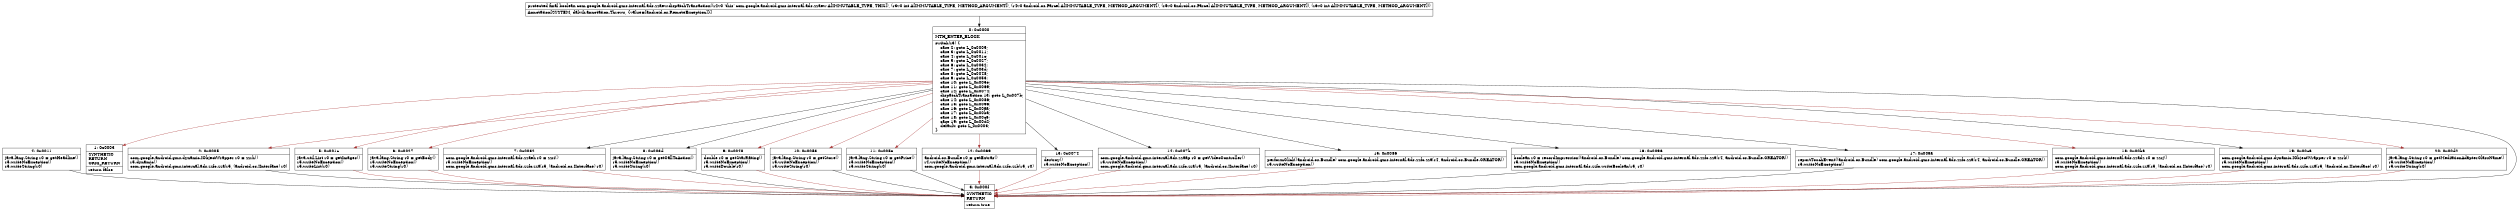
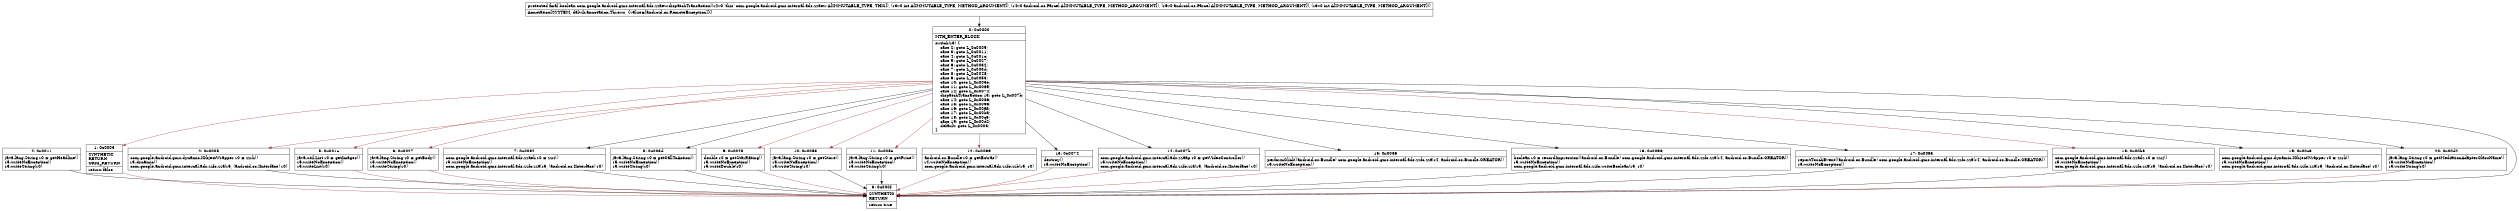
edge "0: 0x0000" -> "20: 0x00d2": color brown -> black
edge "7: 0x0032" -> "3: 0x000f": color brown -> black
edge "18: 0x00ba" -> "3: 0x000f": color brown -> black
edge "19: 0x00c6" -> "3: 0x000f": now "1: 0x0003" -> "3: 0x000f"
